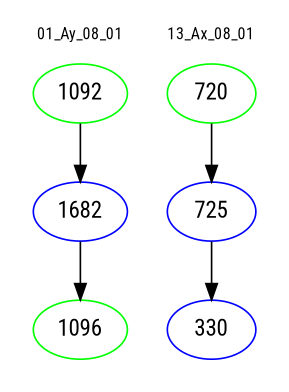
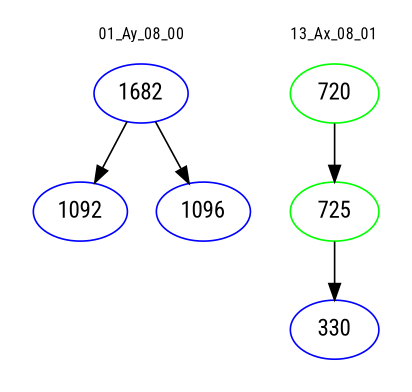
cluster "01_Ay_08_01": label "01_Ay_08_01" -> "01_Ay_08_00"
node "1092": color green -> blue
edge "1092" -> "1682": reversed
node "725": color blue -> green
node "1096": color green -> blue
